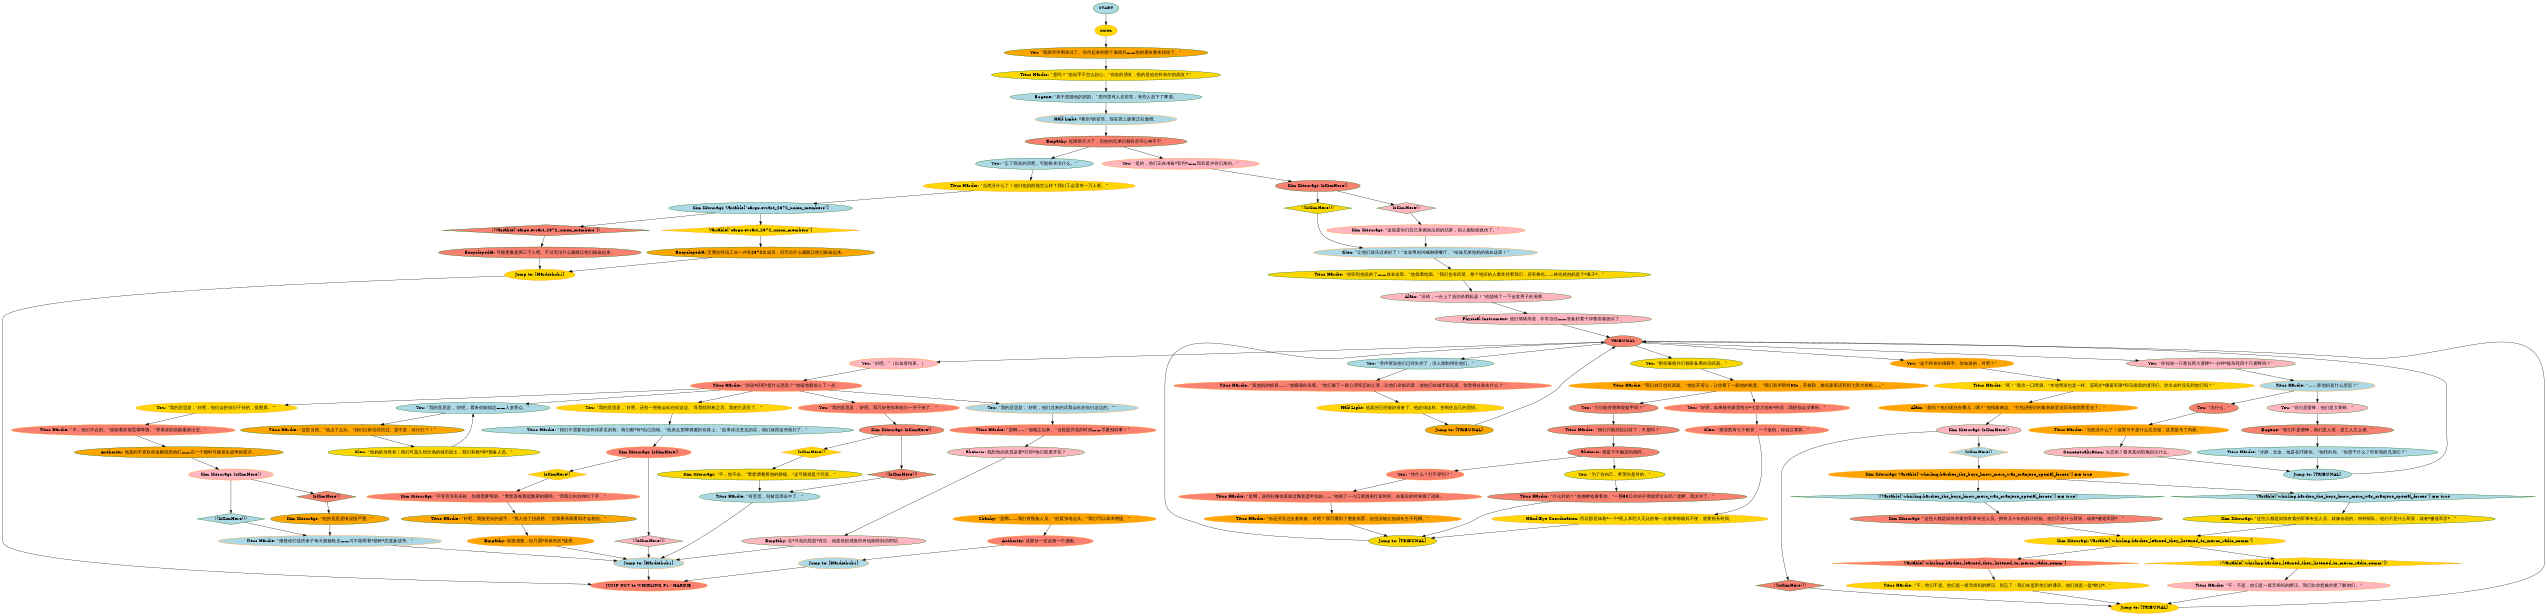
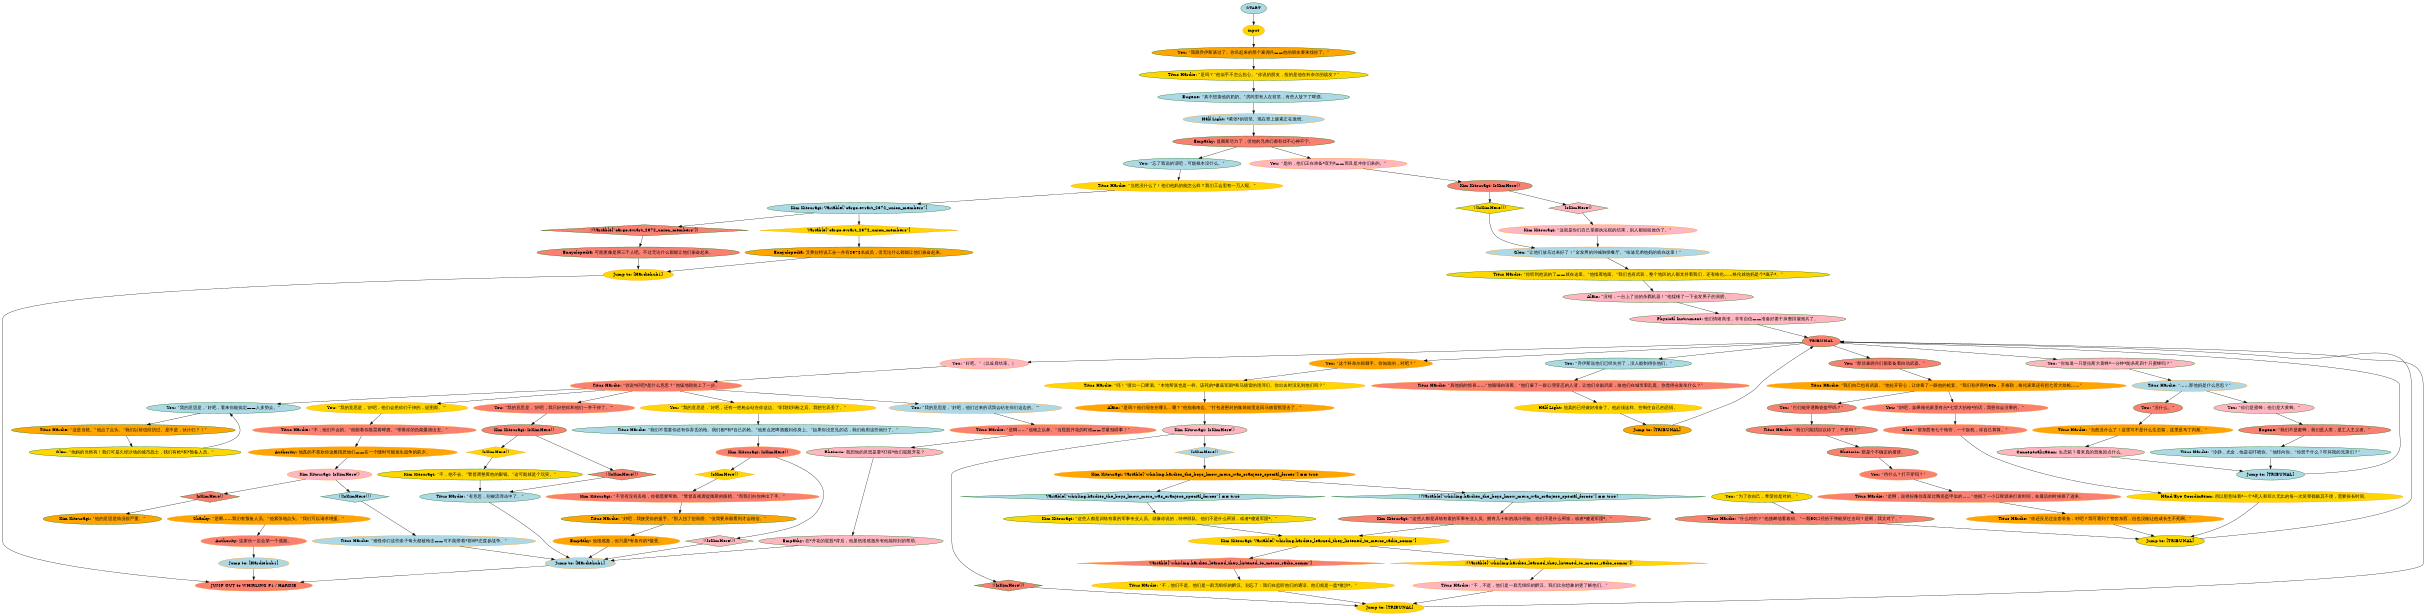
node "union": label "union" -> "input"
node "You: “那些雇佣兵们都装备着自动武器。”": fillcolor gold -> salmon
node "Authority: 他真的不喜欢你这般招惹他们——在一个随时可能发生战争的前夕。": color darkgreen -> darkorange
edge "Rhetoric: 那是个不确定的措辞。" -> "You: “为了你自己，希望你是对的。”": removed
edge "Kim Kitsuragi: “他的意思是情况很严重。”" -> "Titus Hardie: “难怪你们这些条子每天都被枪击——可不能带着*那种*态度参战争。”": removed
